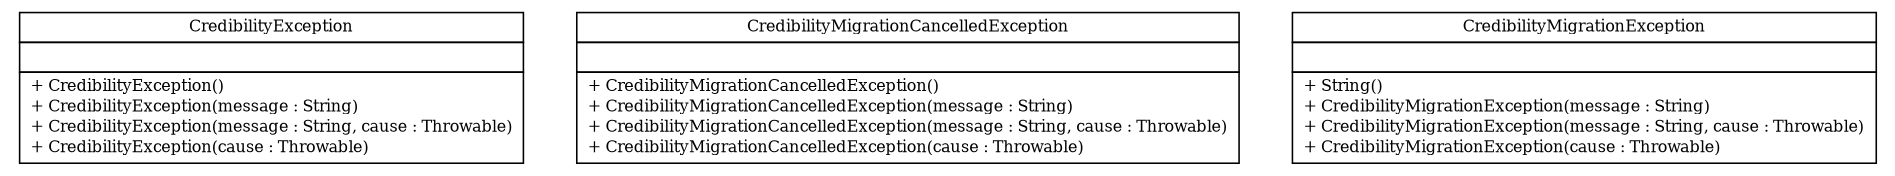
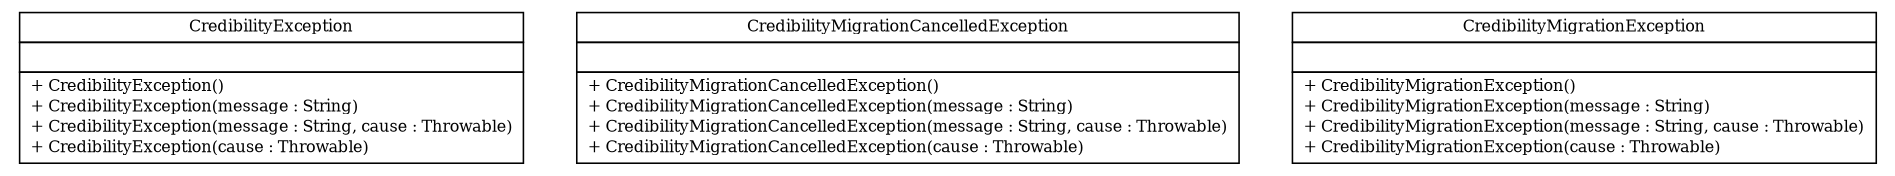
node "CredibilityMigrationException": text "+ String()" -> "+ CredibilityMigrationException()"
